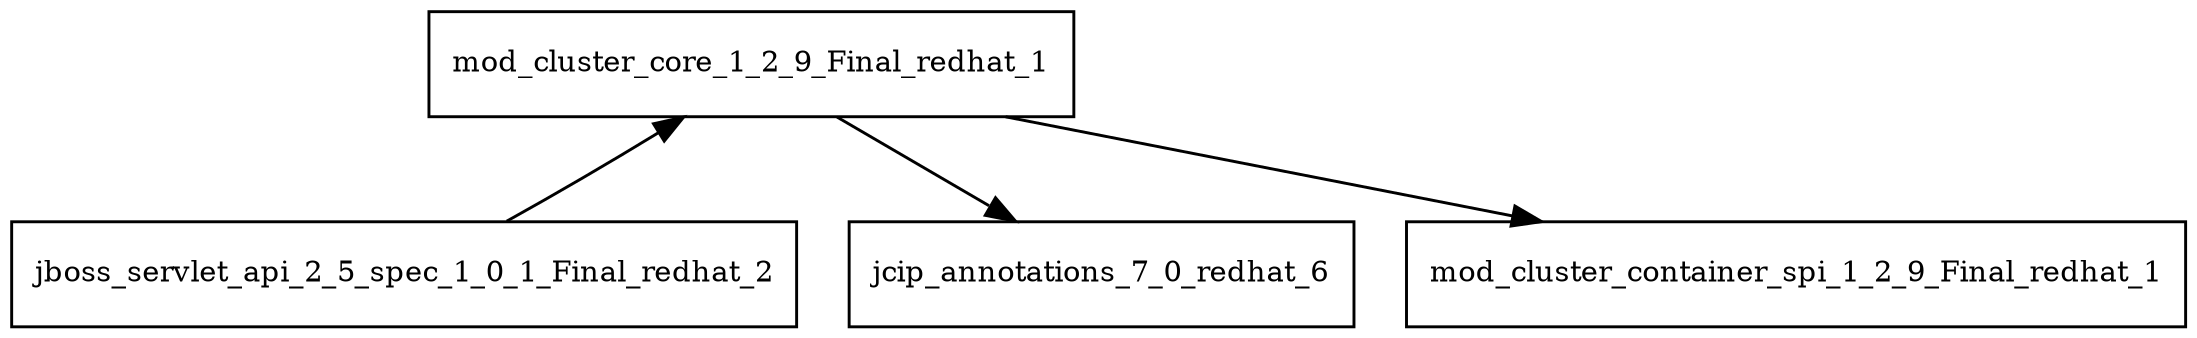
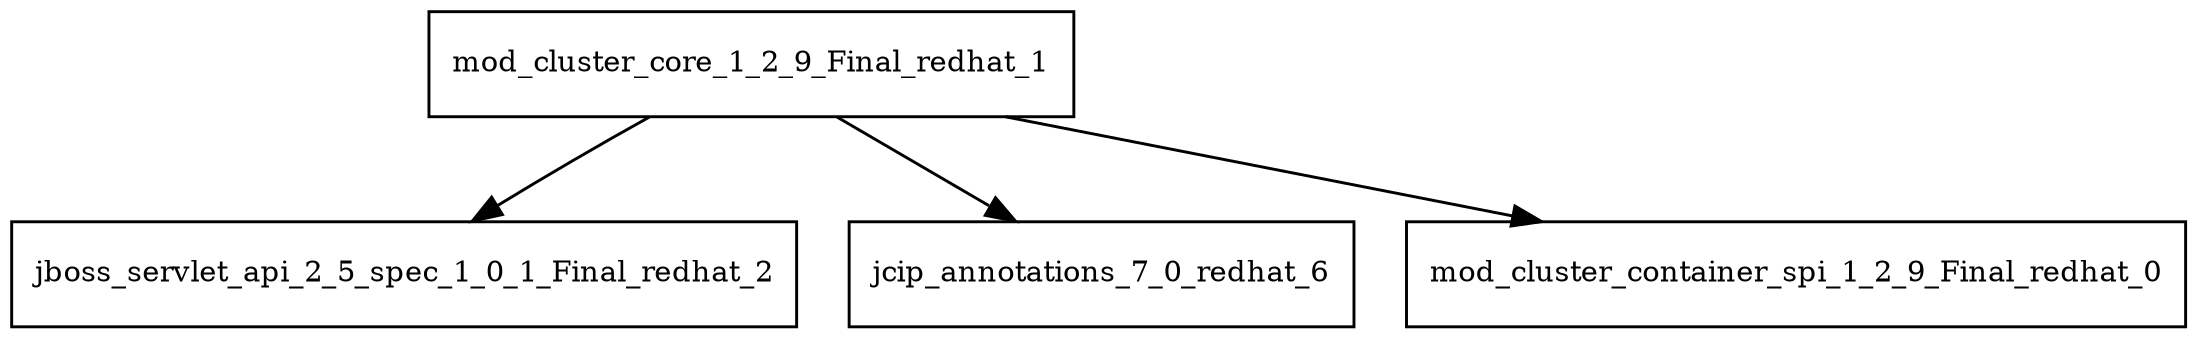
edge "jboss_servlet_api_2_5_spec_1_0_1_Final_redhat_2" -> "mod_cluster_core_1_2_9_Final_redhat_1": reversed
node "mod_cluster_container_spi_1_2_9_Final_redhat_1": label "mod_cluster_container_spi_1_2_9_Final_redhat_1" -> "mod_cluster_container_spi_1_2_9_Final_redhat_0"
